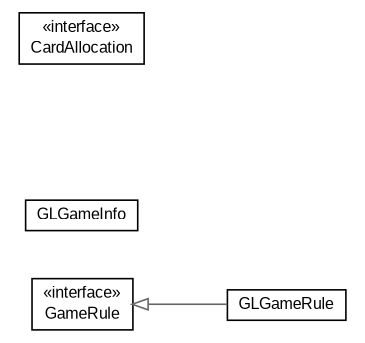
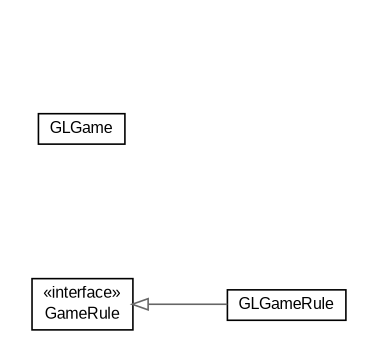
node "CardAllocation": removed
node "GLGame": added
node "GLGameInfo": removed
